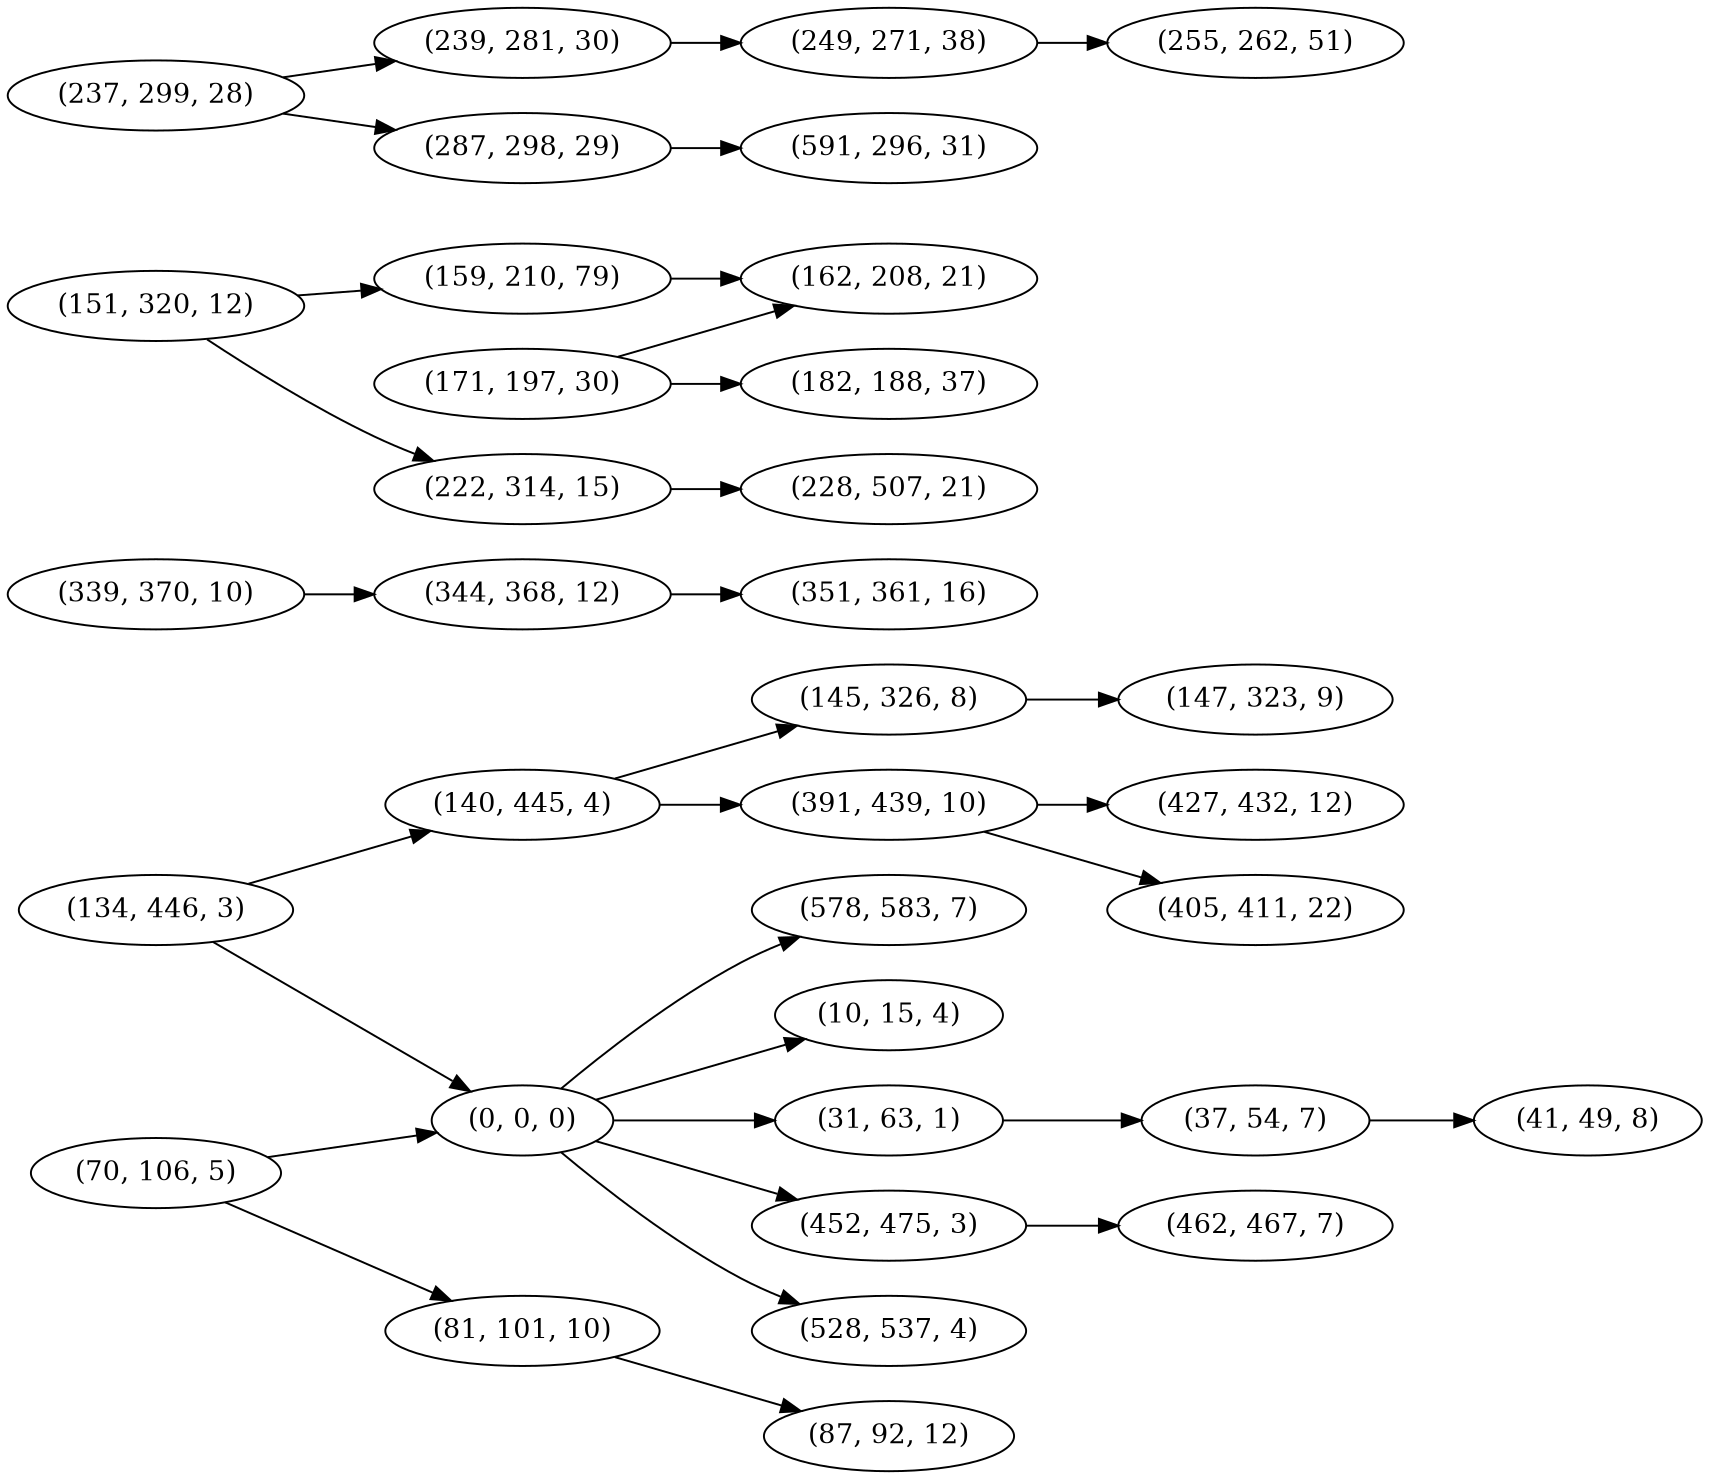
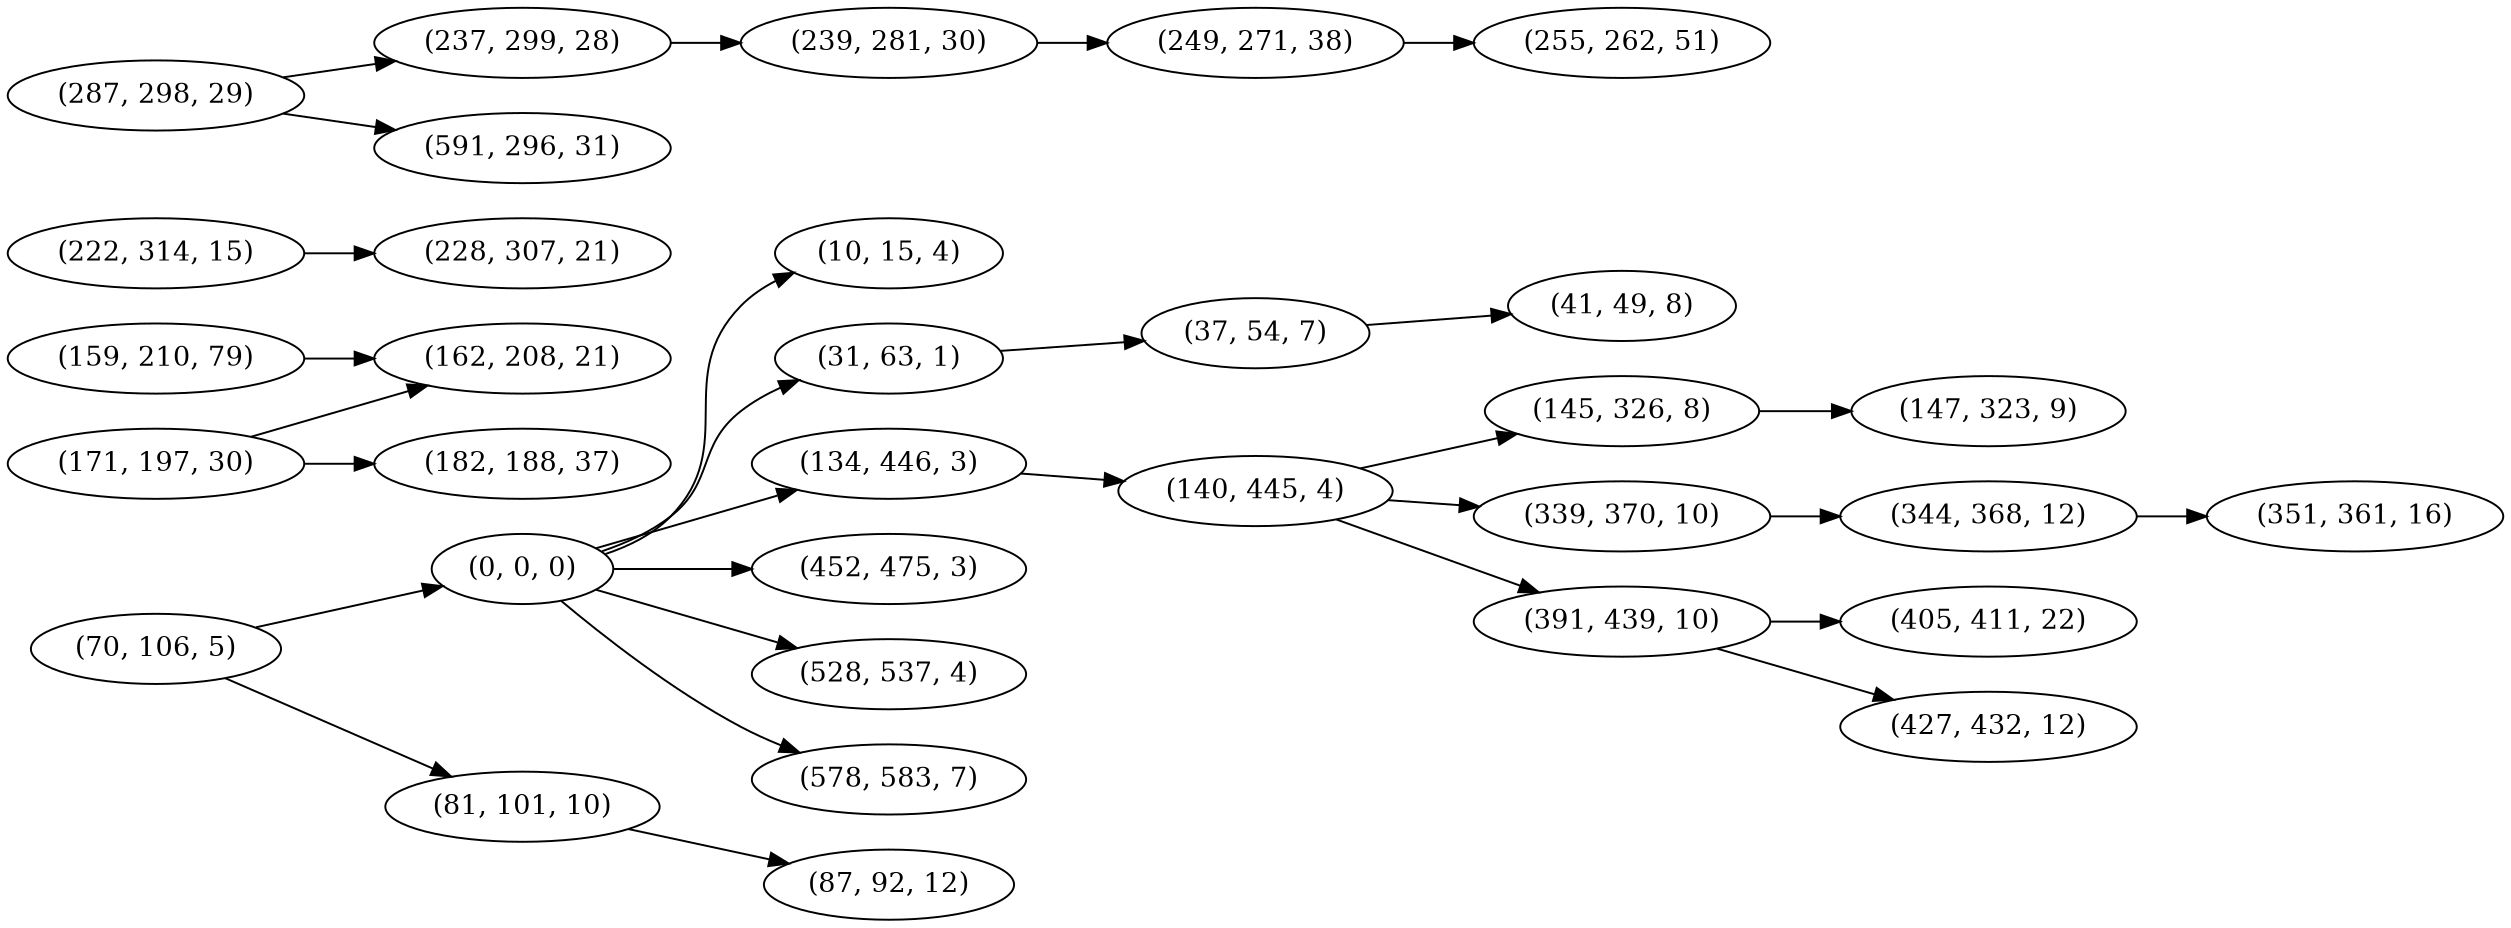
edge "(237, 299, 28)" -> "(287, 298, 29)": reversed
node "(151, 320, 12)": removed
node "(228, 507, 21)": label "(228, 507, 21)" -> "(228, 307, 21)"
edge "(140, 445, 4)" -> "(339, 370, 10)": added
edge "(134, 446, 3)" -> "(0, 0, 0)": reversed
node "(462, 467, 7)": removed
